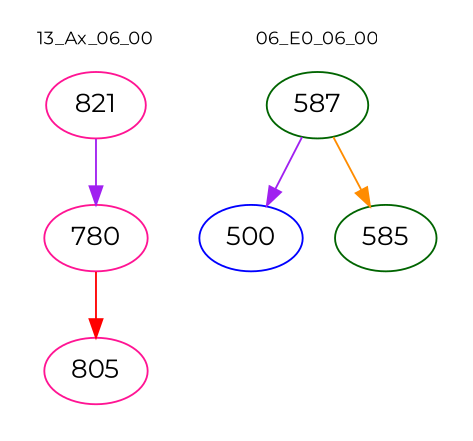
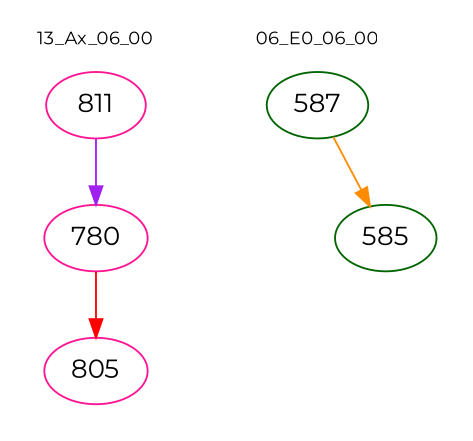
node "821": label "821" -> "811"
node "500": removed
